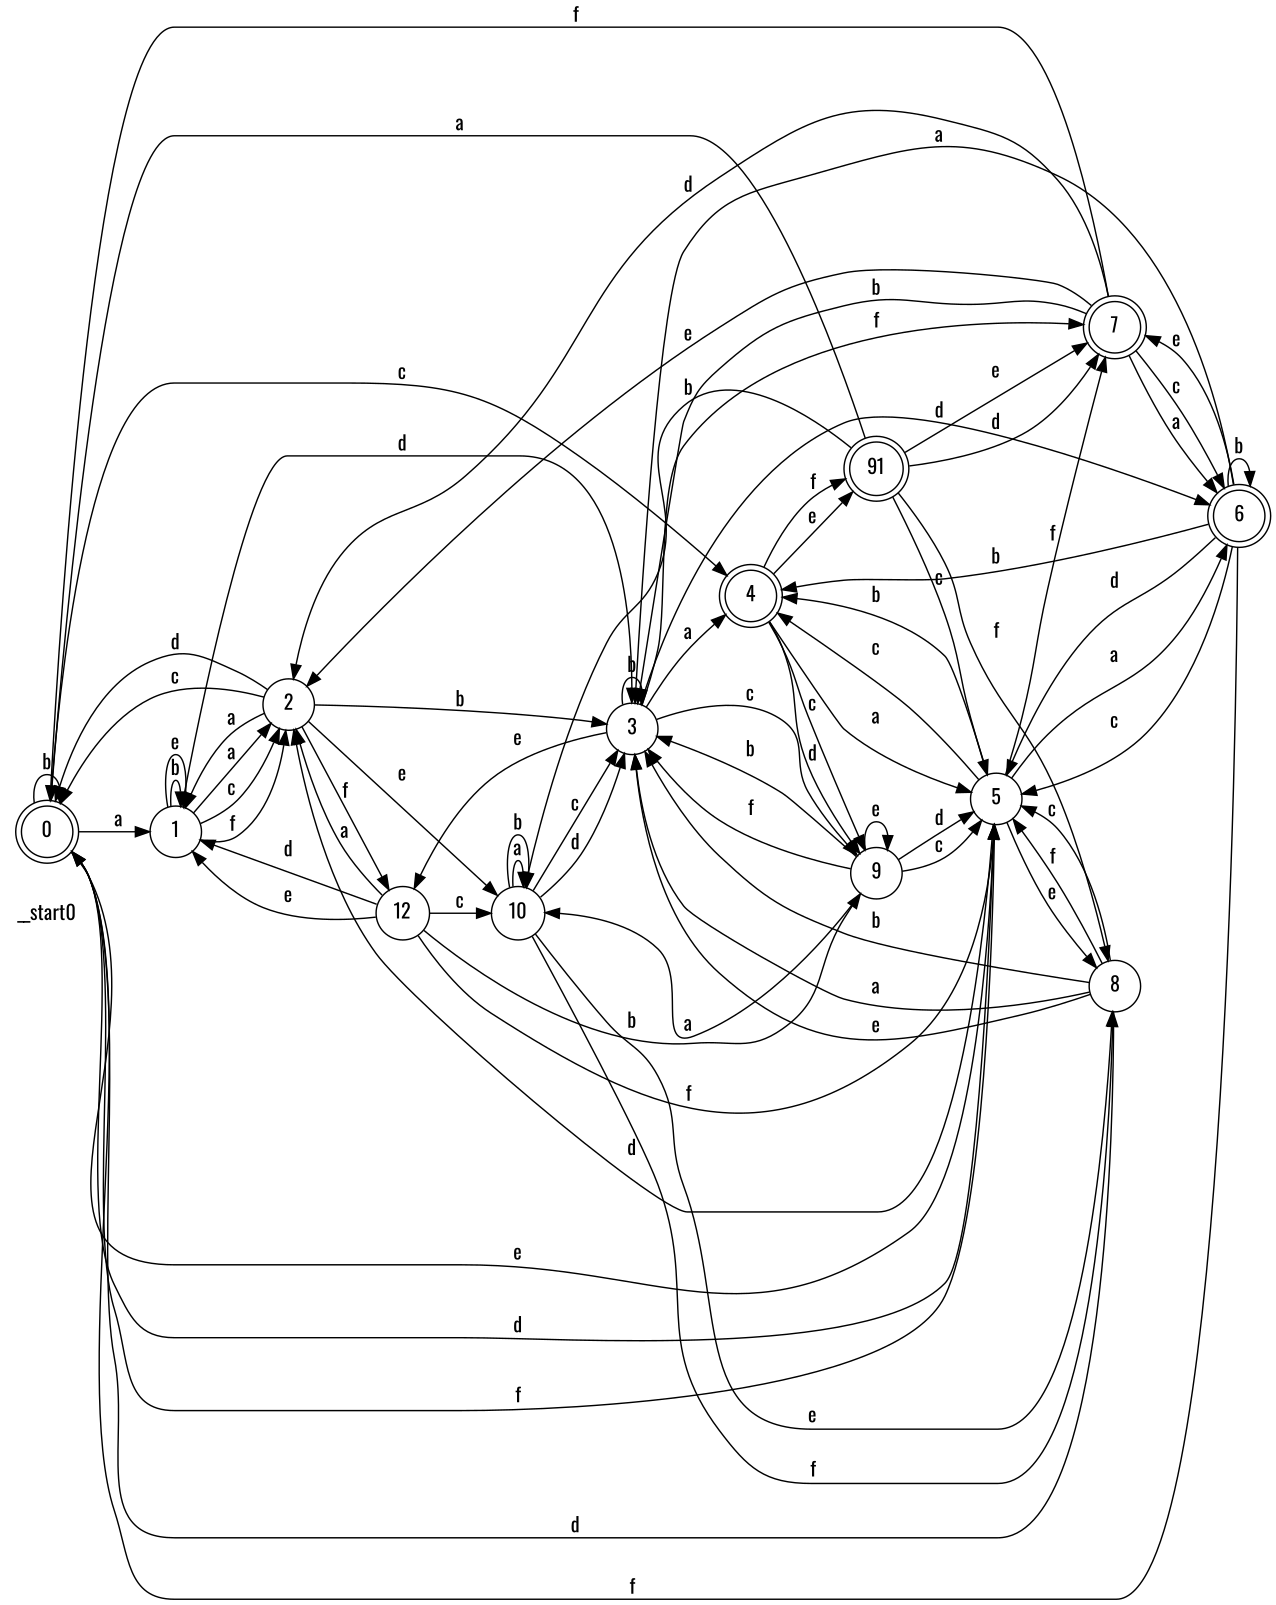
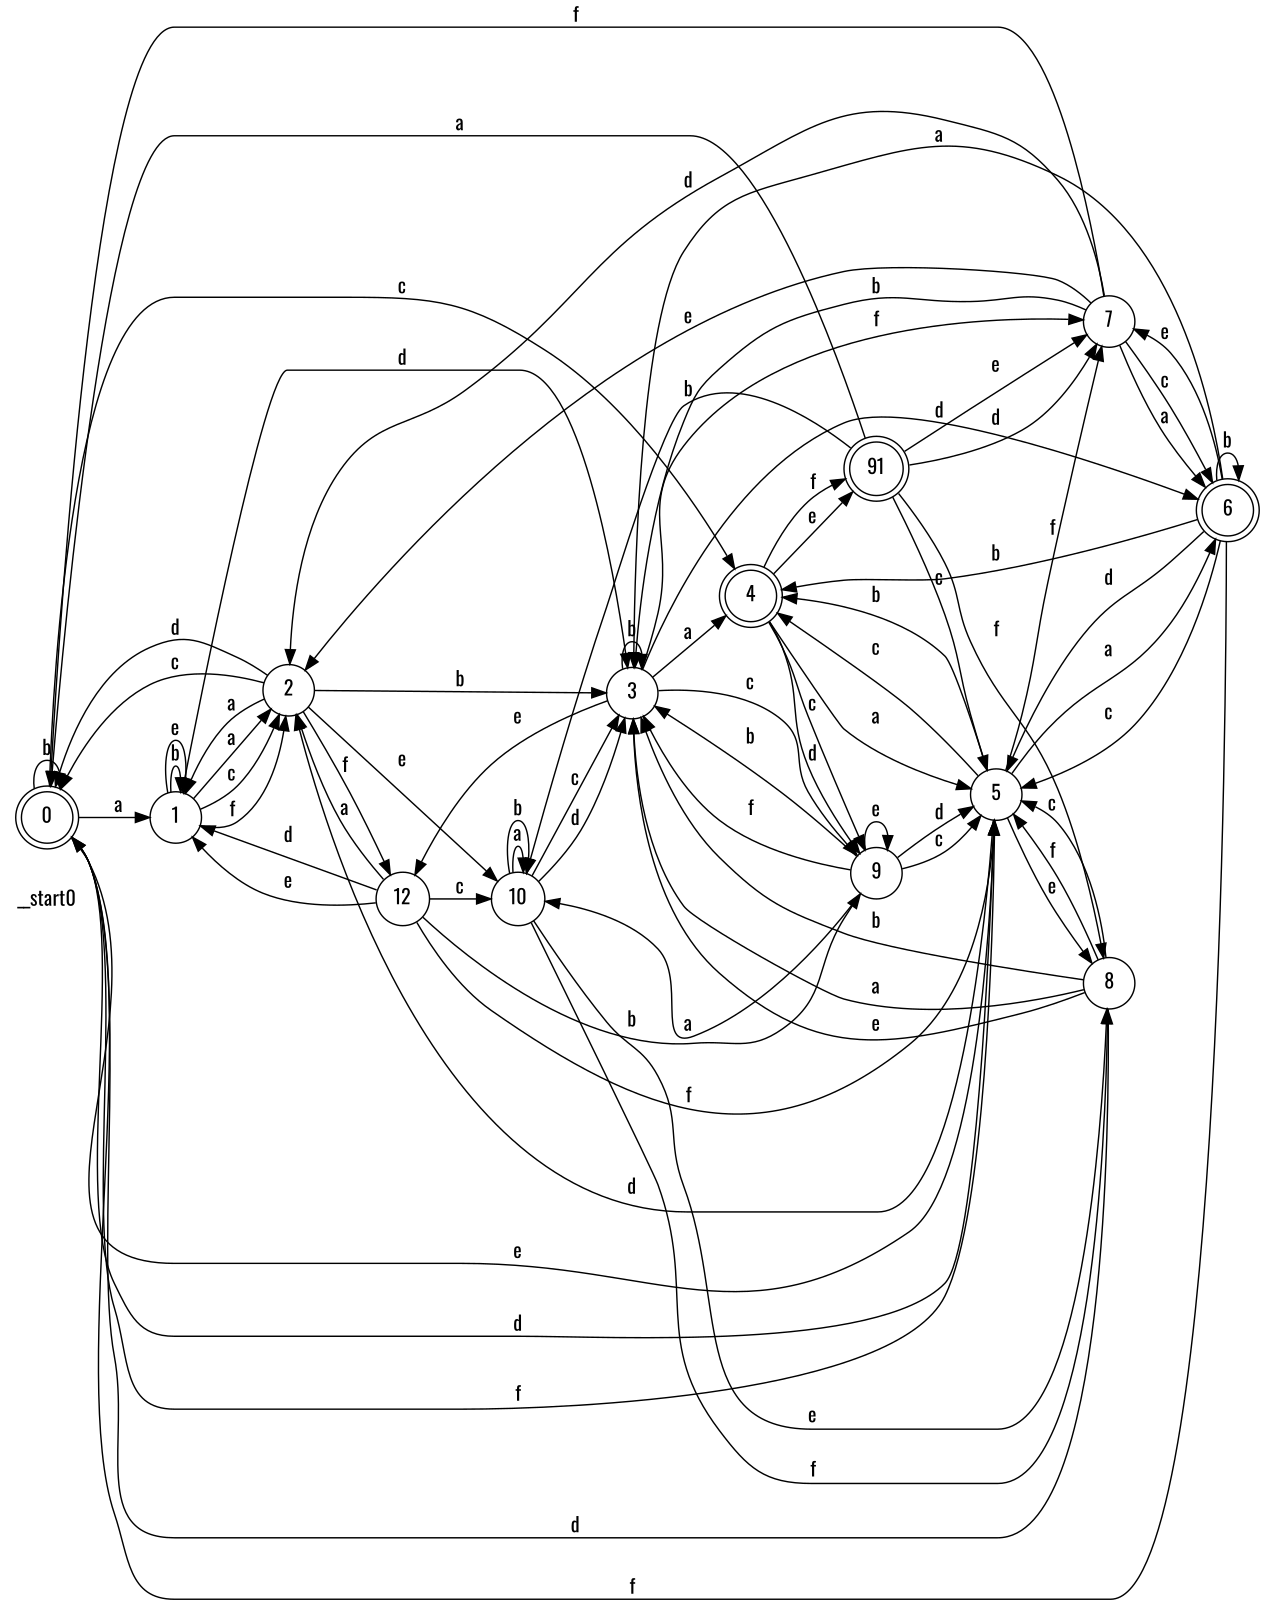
node "7": shape doublecircle -> circle
